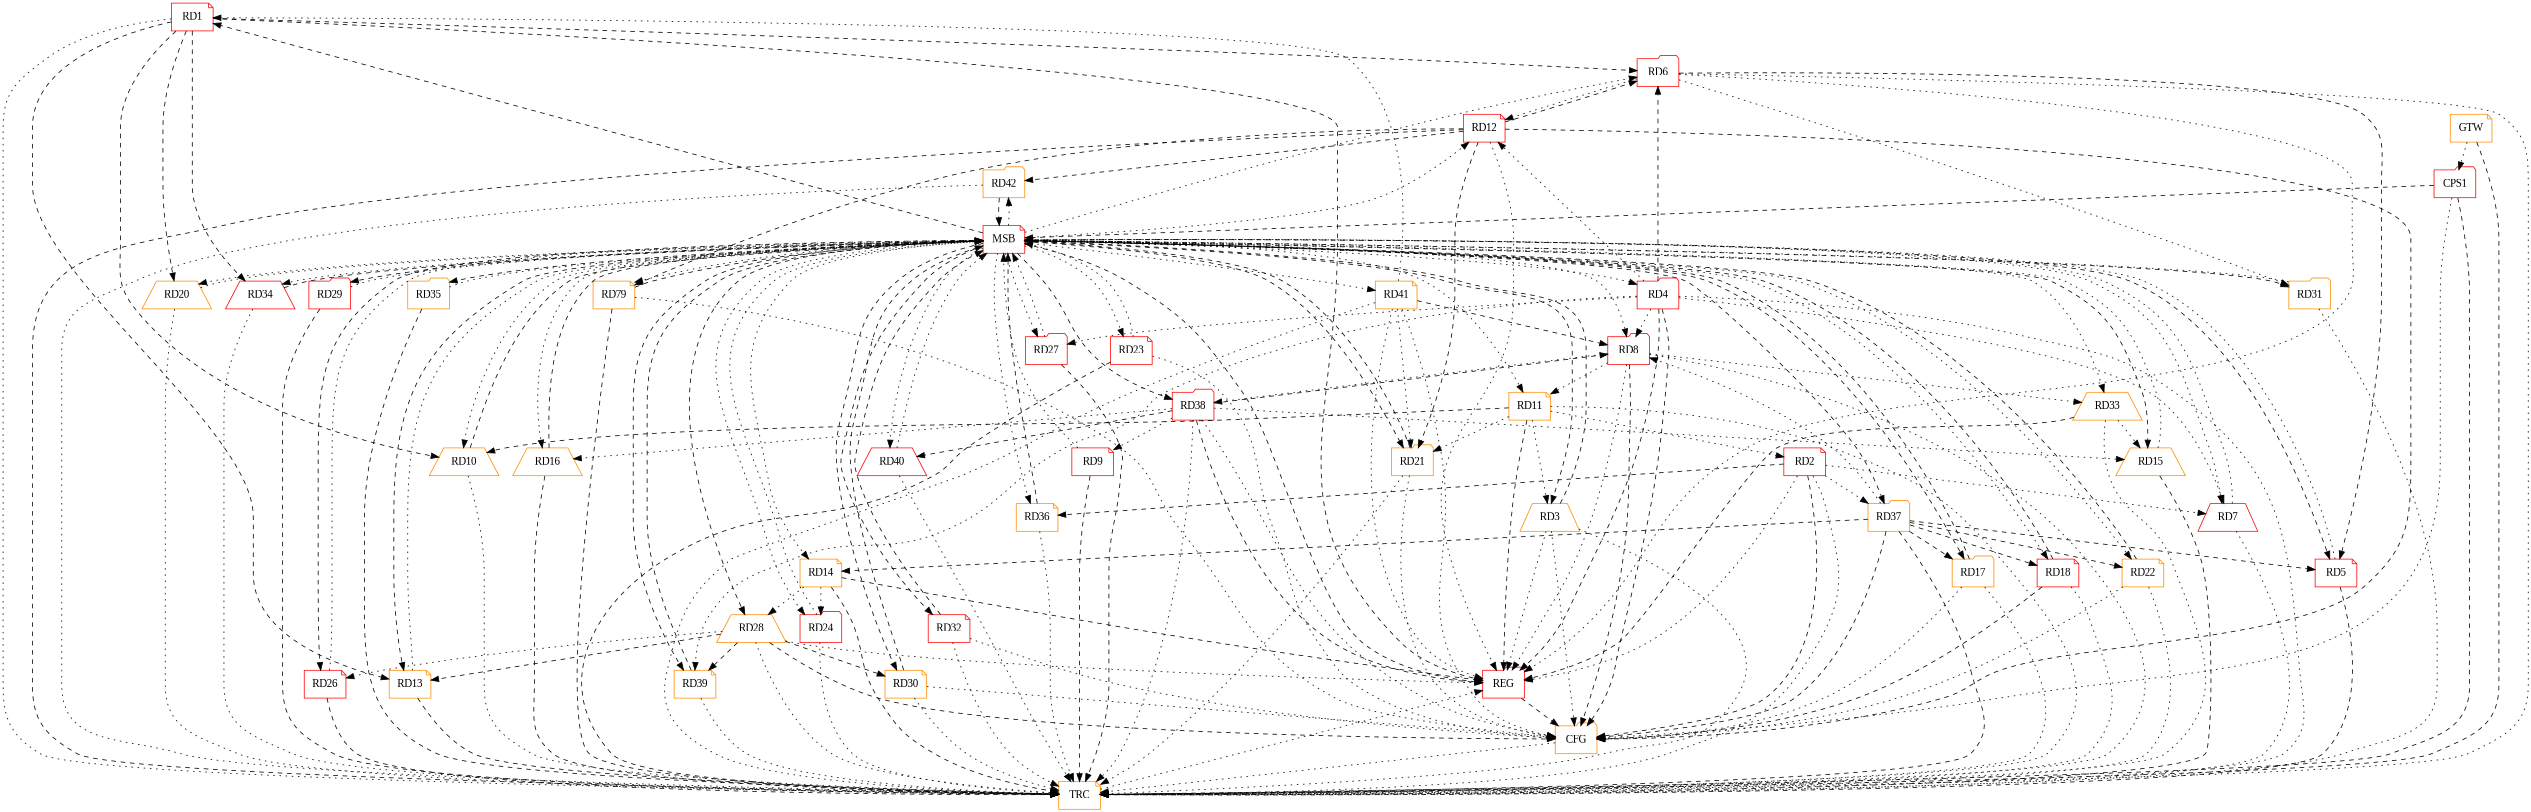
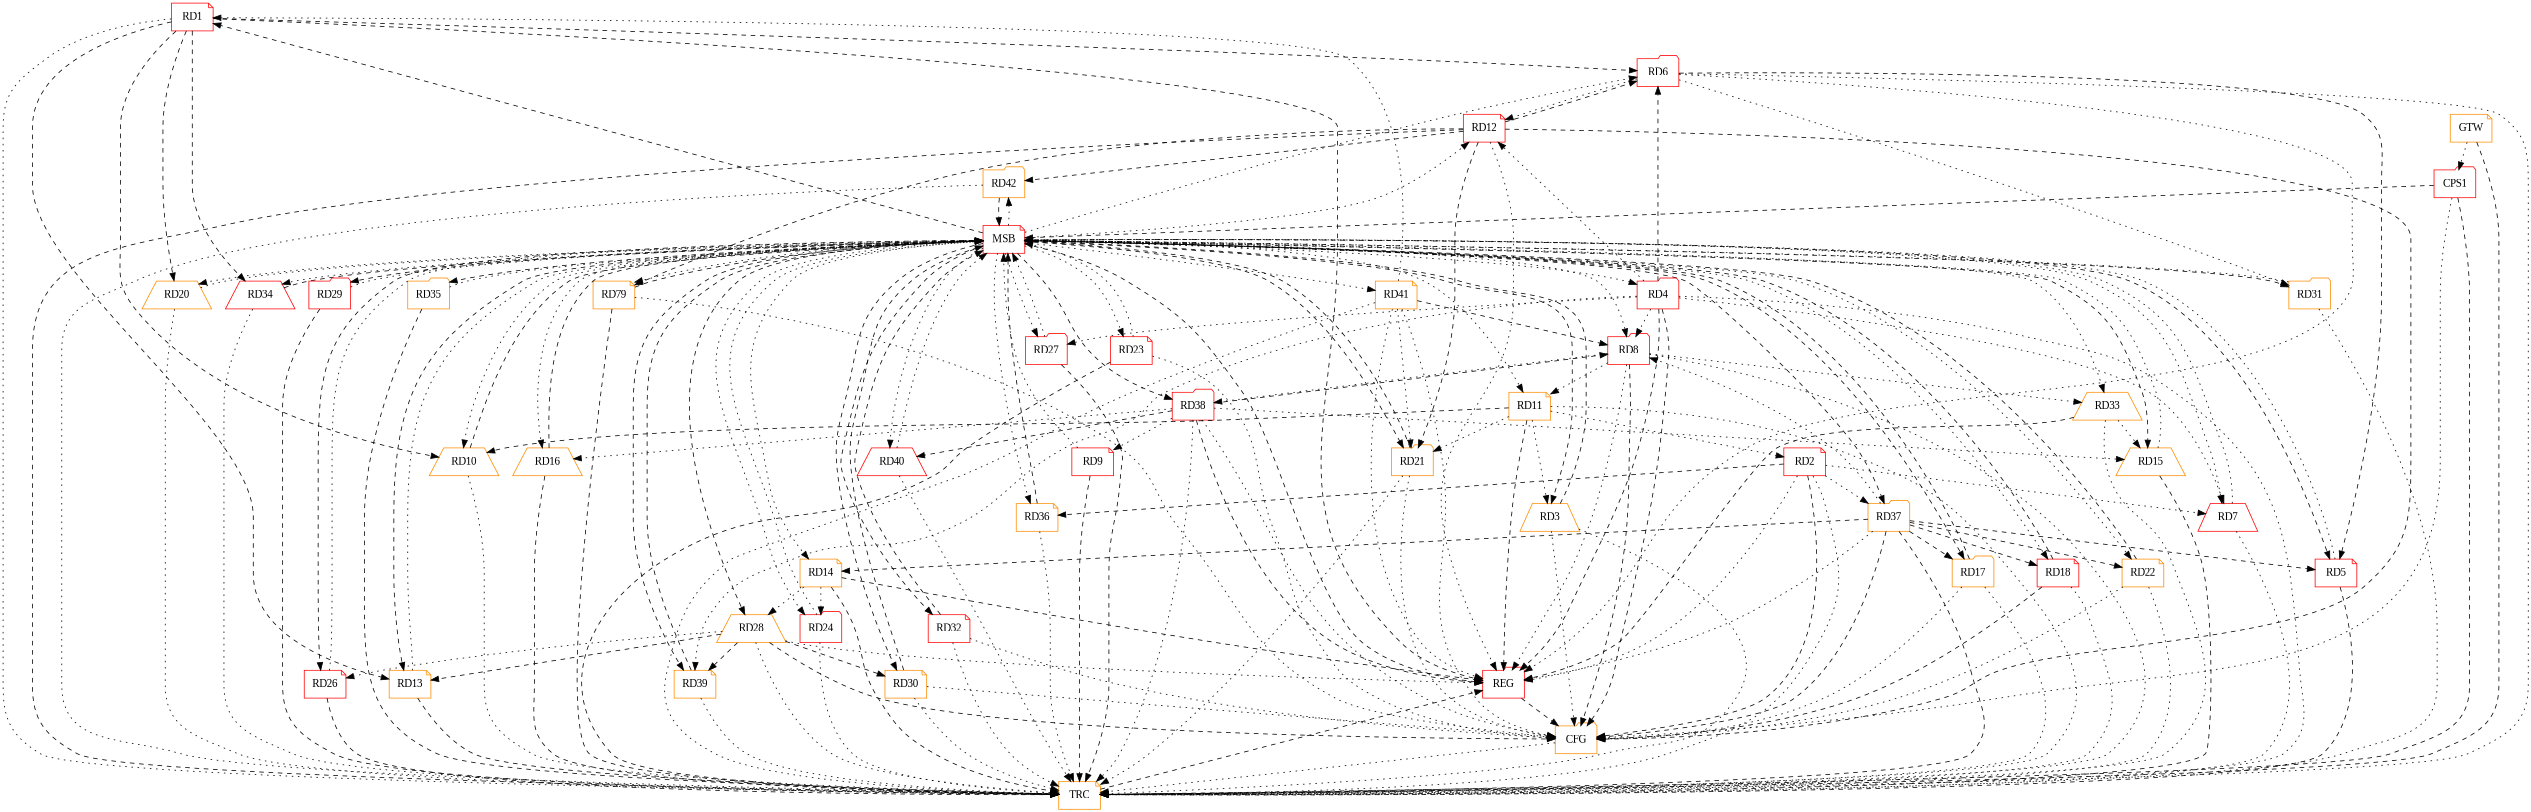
edge "RD3" -> "REG": now "RD37" -> "REG"
edge "TRC" -> "REG": style dotted -> dashed
